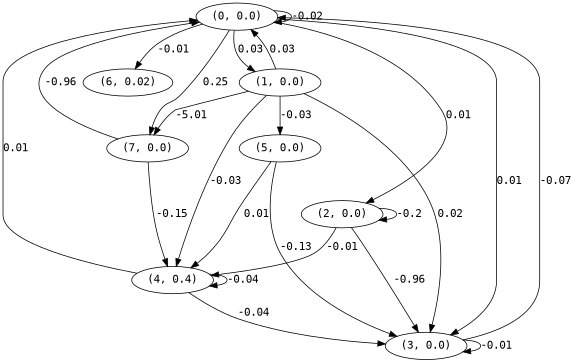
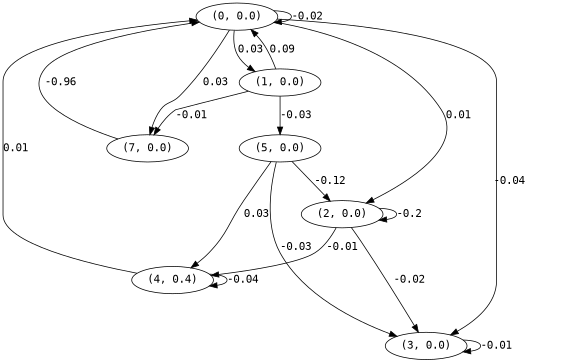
edge "(1, 0.0)" -> "(0, 0.0)": label "0.03" -> "0.09"
node "(6, 0.02)": removed
edge "(0, 0.0)" -> "(7, 0.0)": label "0.25" -> "0.03"
edge "(3, 0.0)" -> "(0, 0.0)": removed, label "-0.07"
edge "(1, 0.0)" -> "(7, 0.0)": label "-5.01" -> "-0.01"
edge "(1, 0.0)" -> "(4, 0.4)": removed, label "-0.03"
edge "(5, 0.0)" -> "(2, 0.0)": added, label "-0.12"
edge "(0, 0.0)" -> "(3, 0.0)": label "0.01" -> "-0.04"
edge "(1, 0.0)" -> "(3, 0.0)": removed, label "0.02"
edge "(7, 0.0)" -> "(4, 0.4)": removed, label "-0.15"
edge "(5, 0.0)" -> "(4, 0.4)": label "0.01" -> "0.03"
edge "(5, 0.0)" -> "(3, 0.0)": label "-0.13" -> "-0.03"
edge "(2, 0.0)" -> "(3, 0.0)": label "-0.96" -> "-0.02"
edge "(4, 0.4)" -> "(3, 0.0)": removed, label "-0.04"
